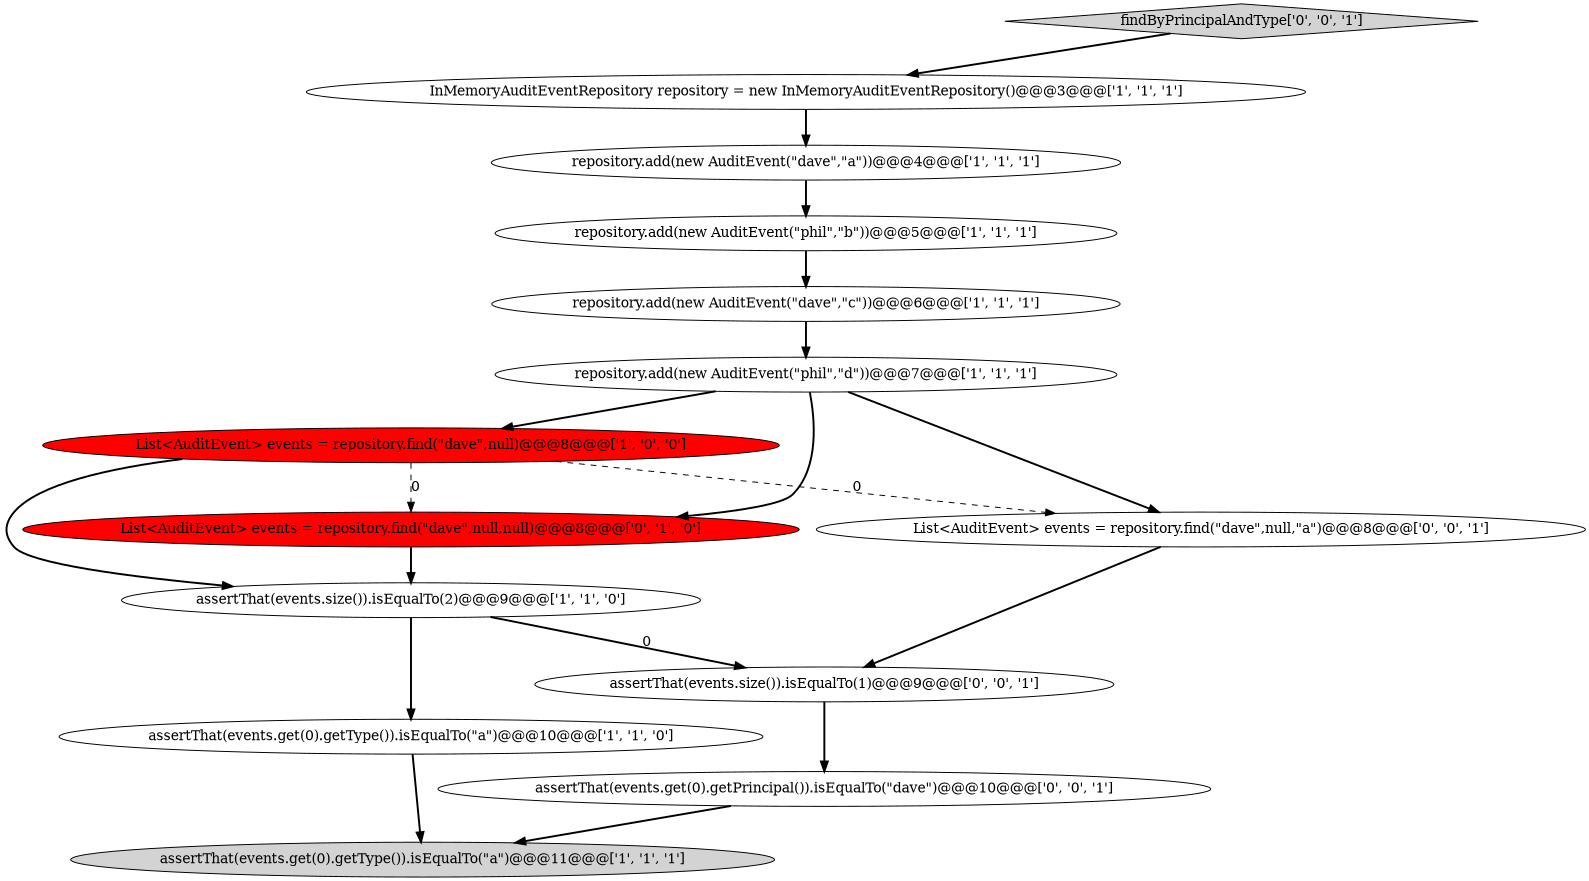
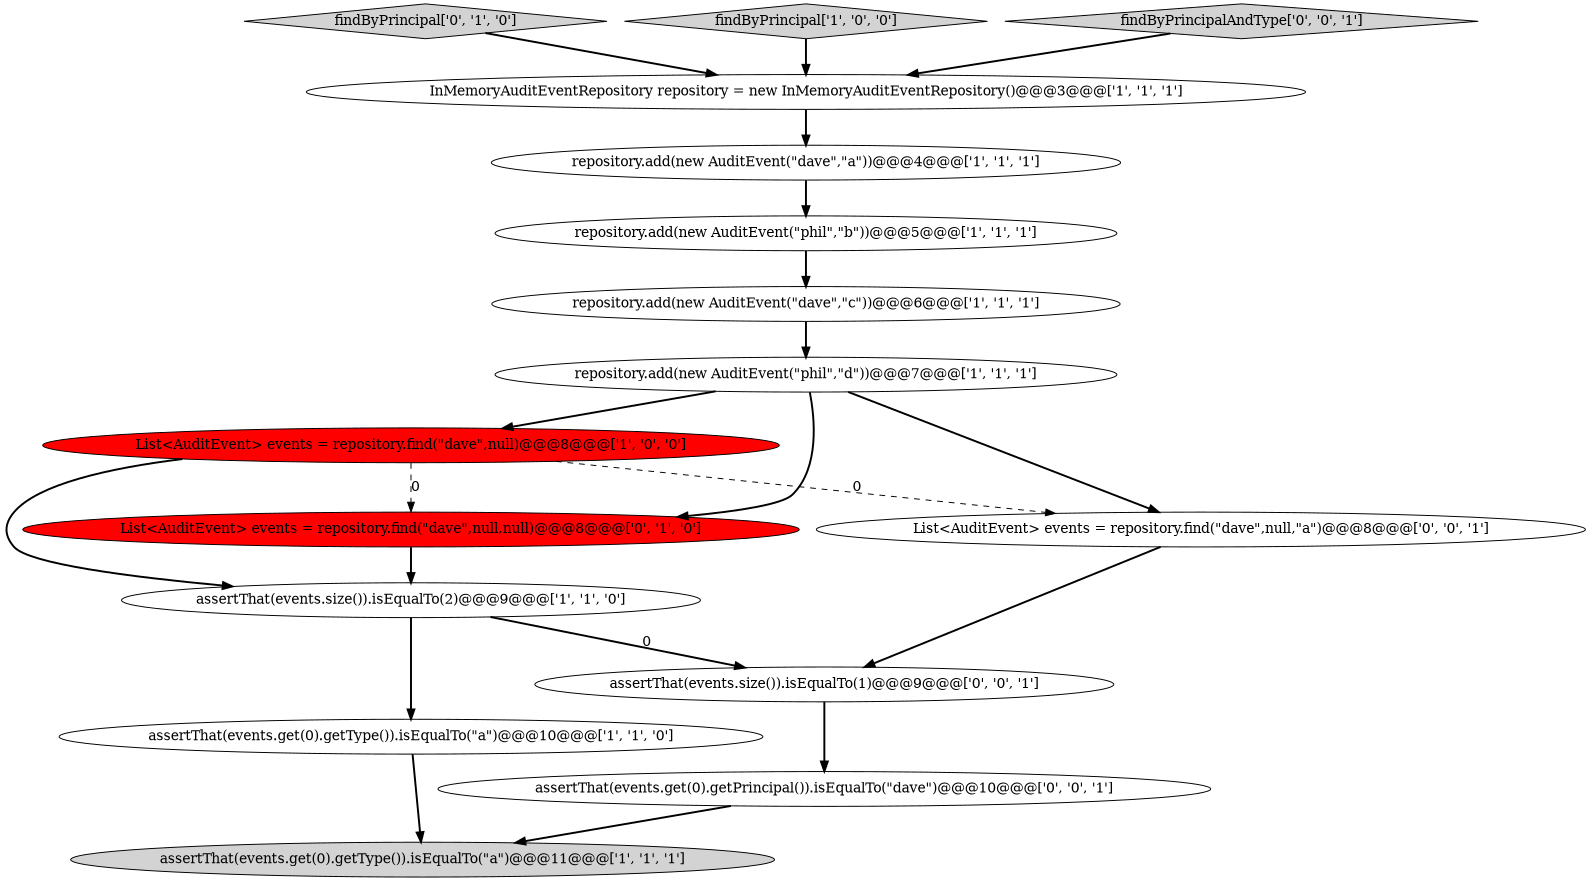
node "findByPrincipal['0', '1', '0']": added
node "findByPrincipal['1', '0', '0']": added
